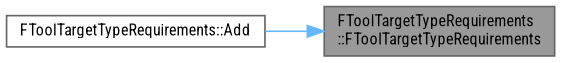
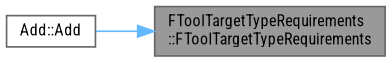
node "FToolTargetTypeRequirements::Add": label "FToolTargetTypeRequirements::Add" -> "Add::Add"
